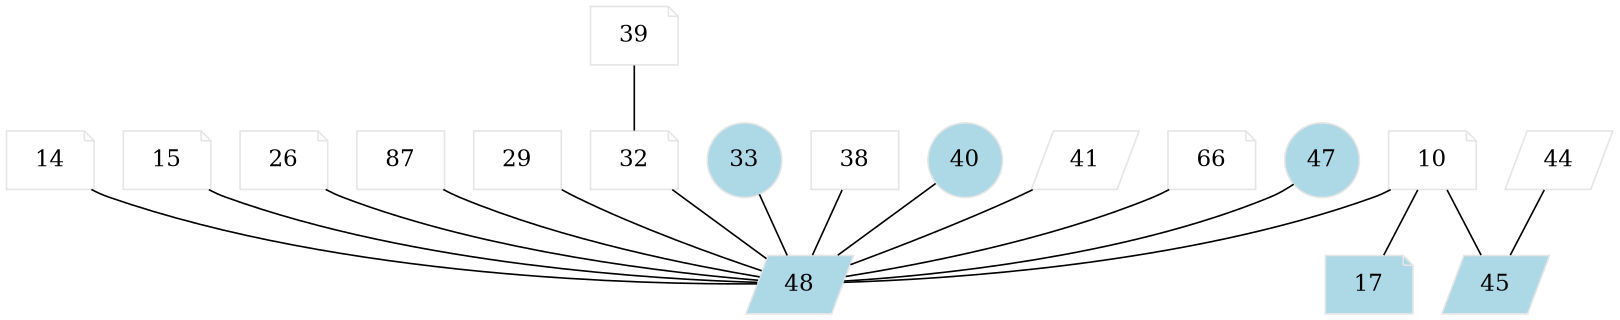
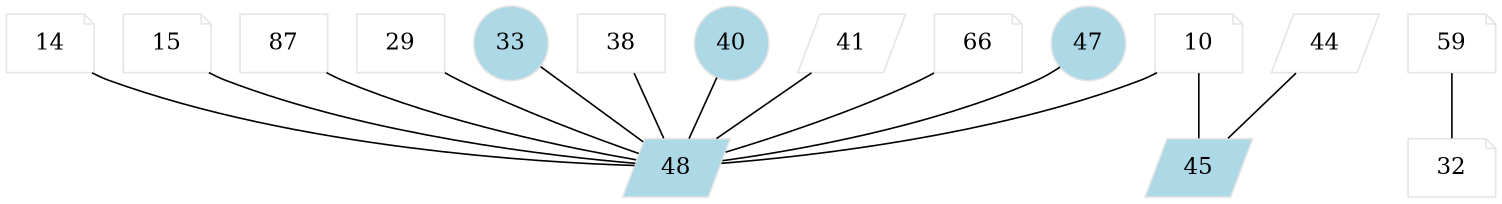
node "39": label "39" -> "59"
node "26": removed
edge "32" -- "48": removed
node "17": removed
